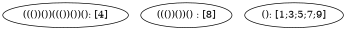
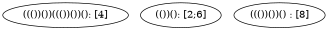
node "(())(): [2;6]": added
node "(): [1;3;5;7;9]": removed
